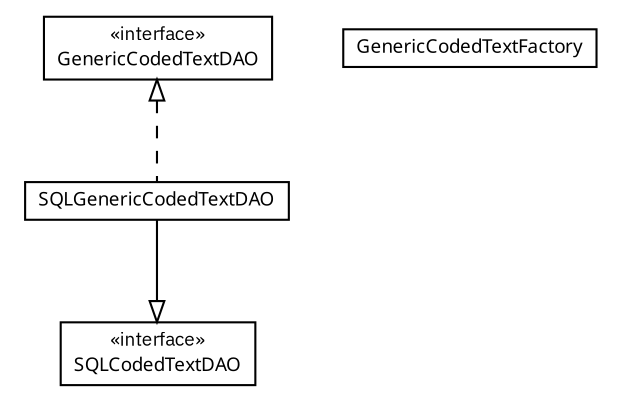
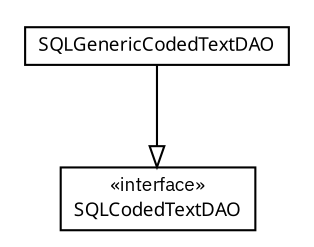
node "GenericCodedTextDAO": removed
node "GenericCodedTextFactory": removed
